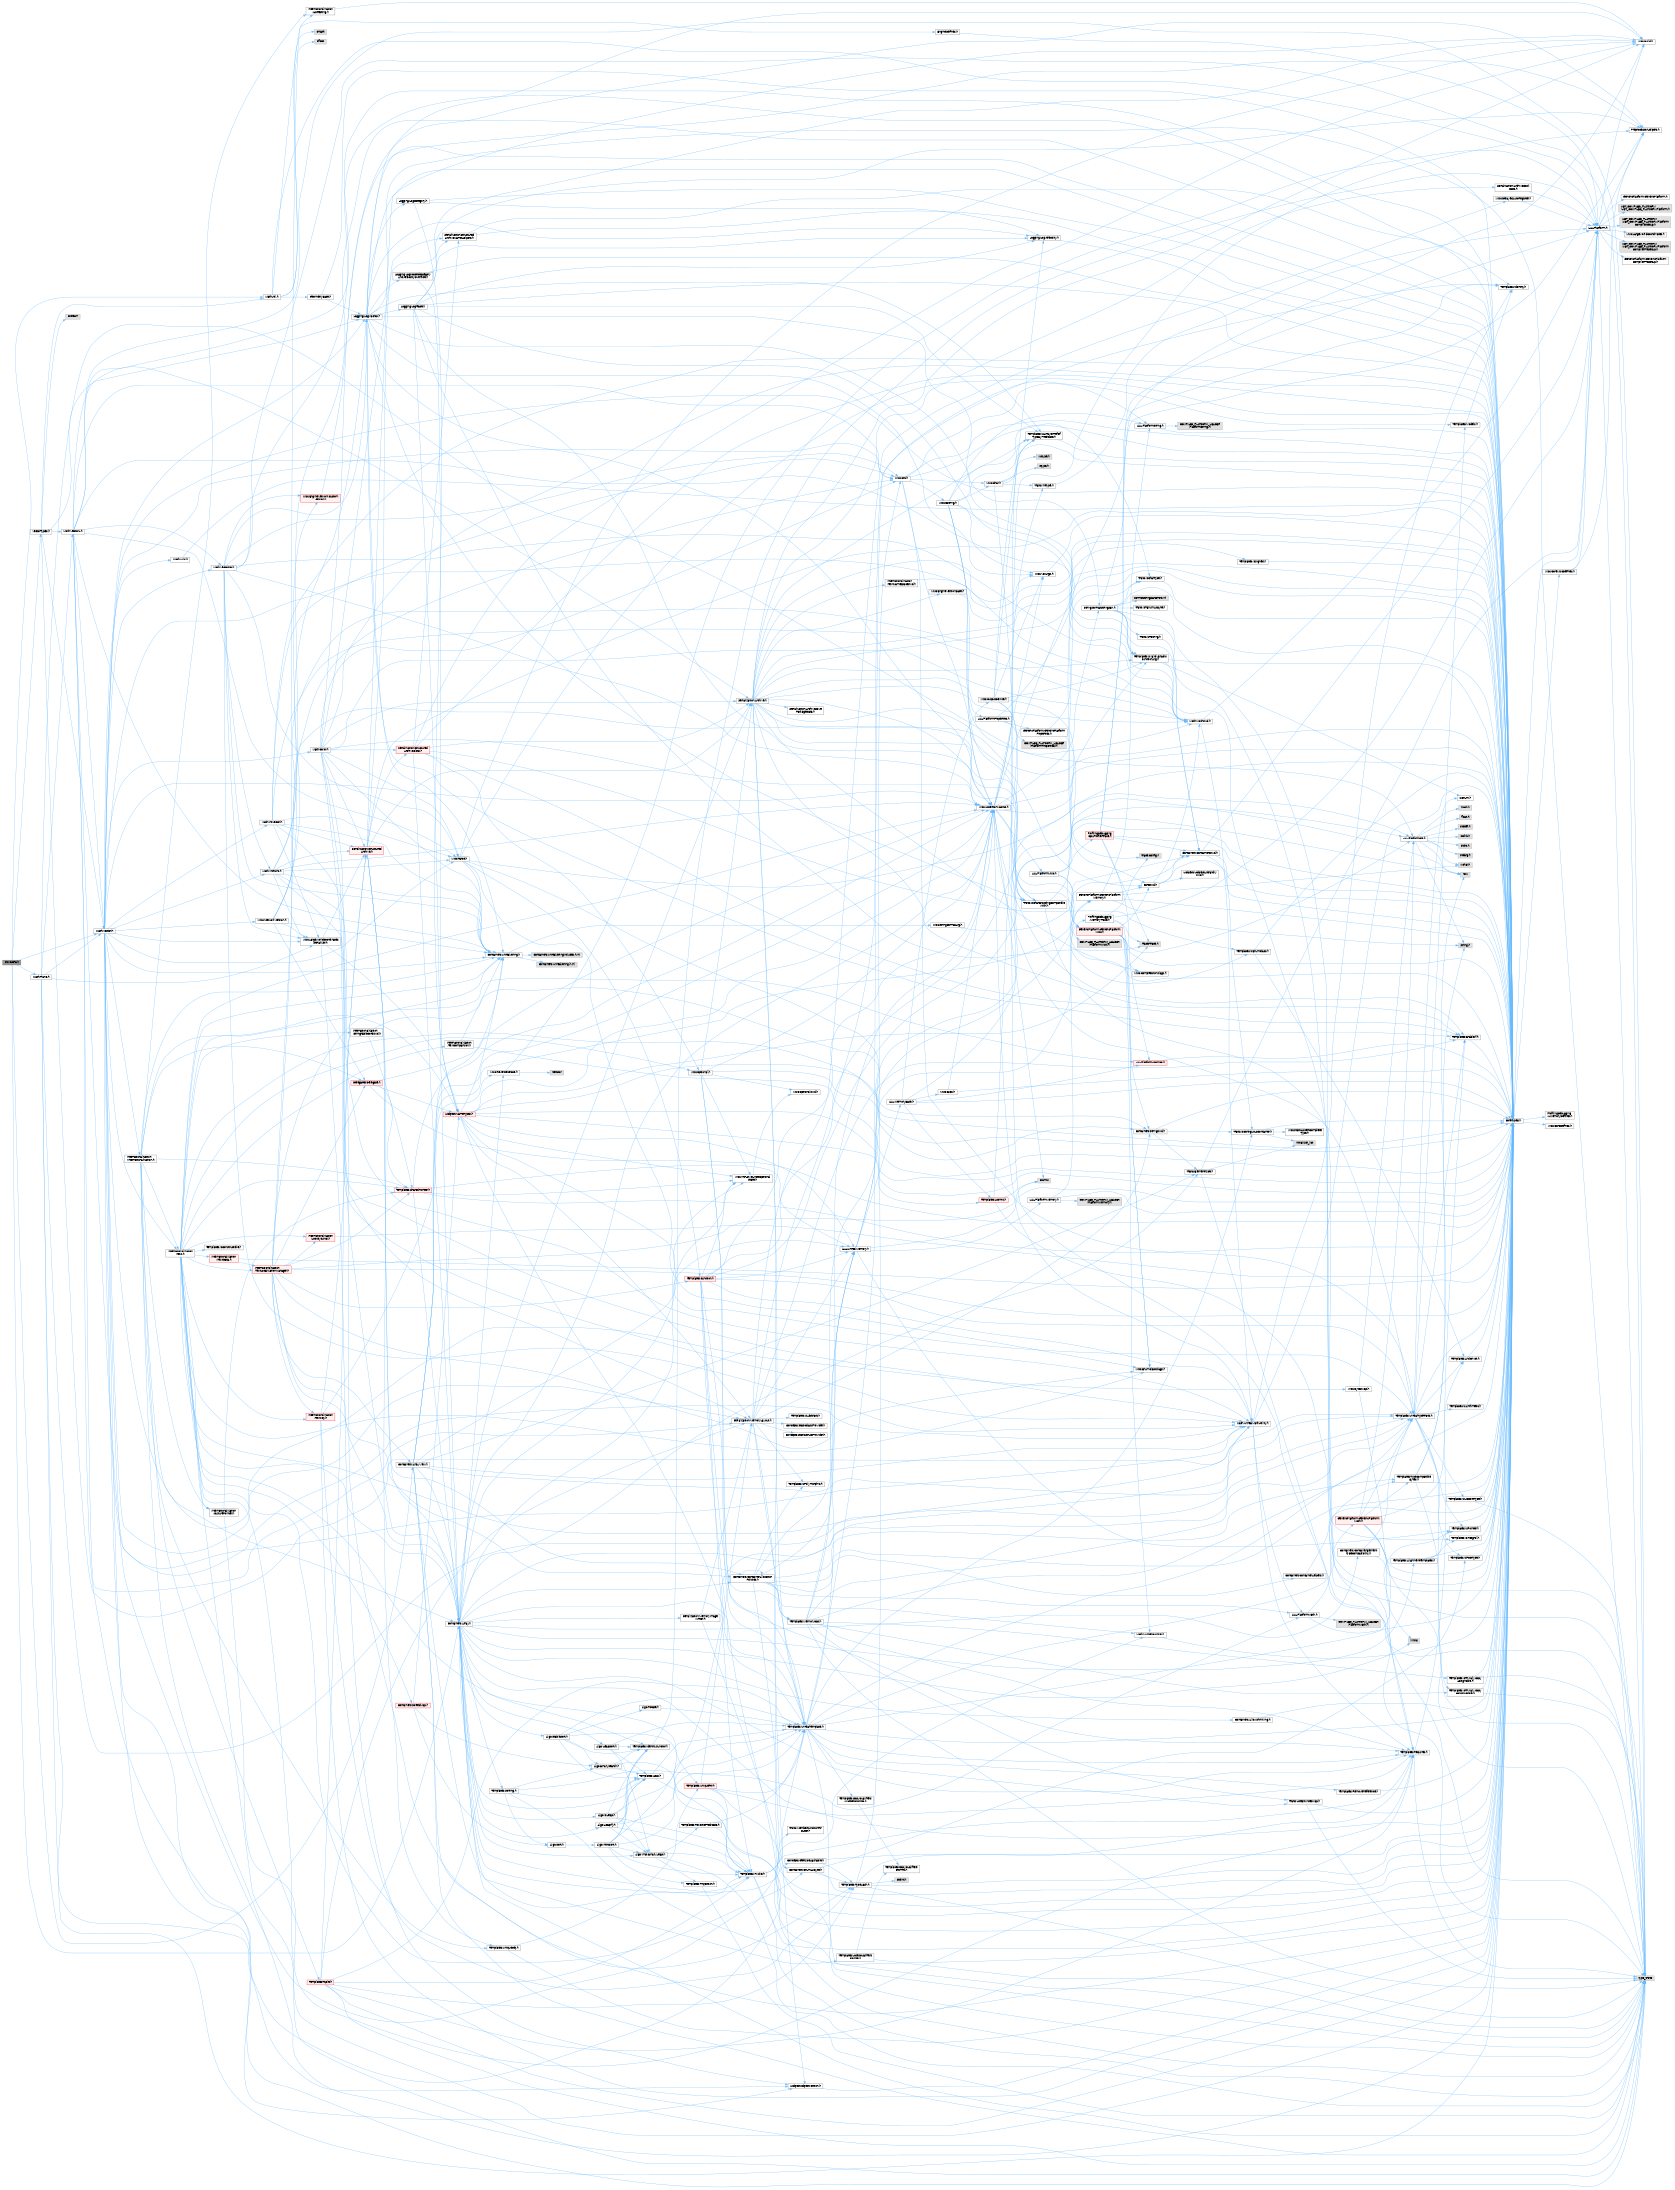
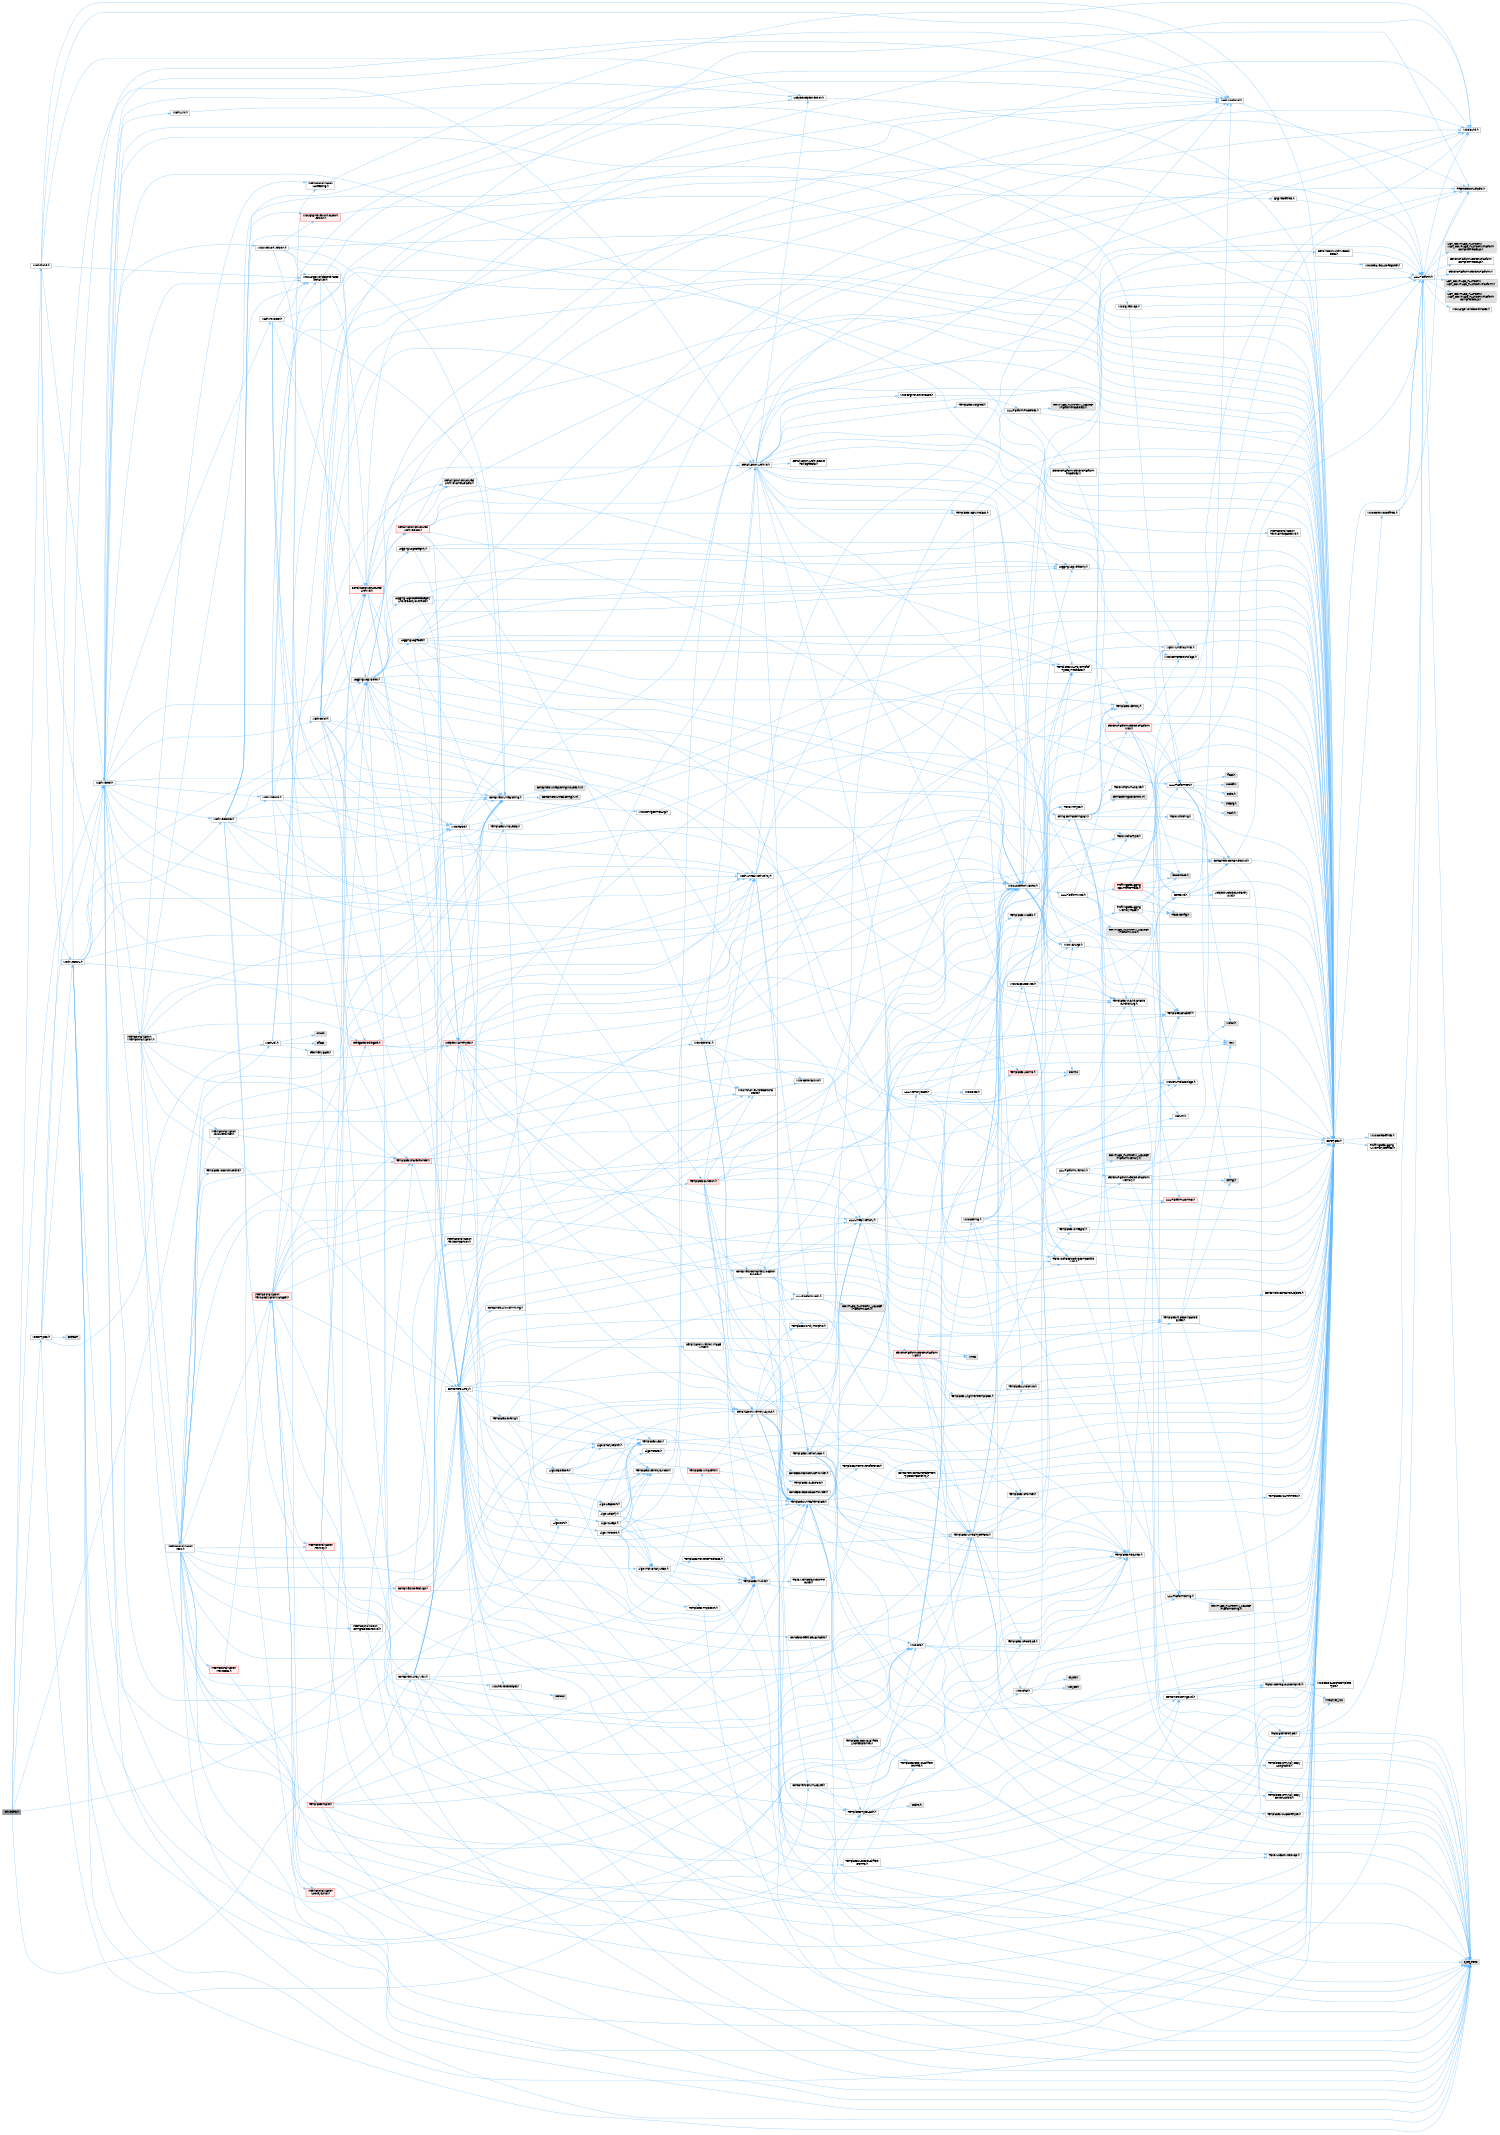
node "stdlib.h": removed
edge "ProfilingDebugging /CpuProfilerTrace.h" -> "Trace/Config.h": added
edge "Math/MathFwd.h" -> "Math/UnrealMathUtility.h": reversed
edge "GenericPlatform/GenericPlatform Math.h" -> "Containers/ContainersFwd.h": added
